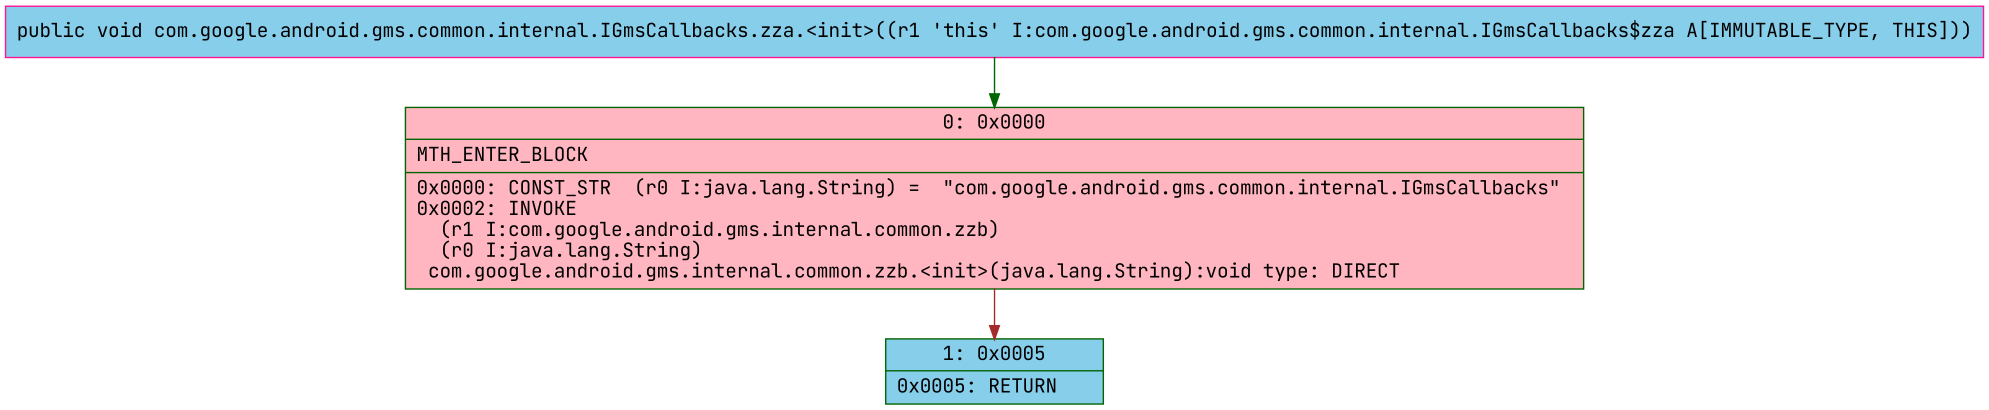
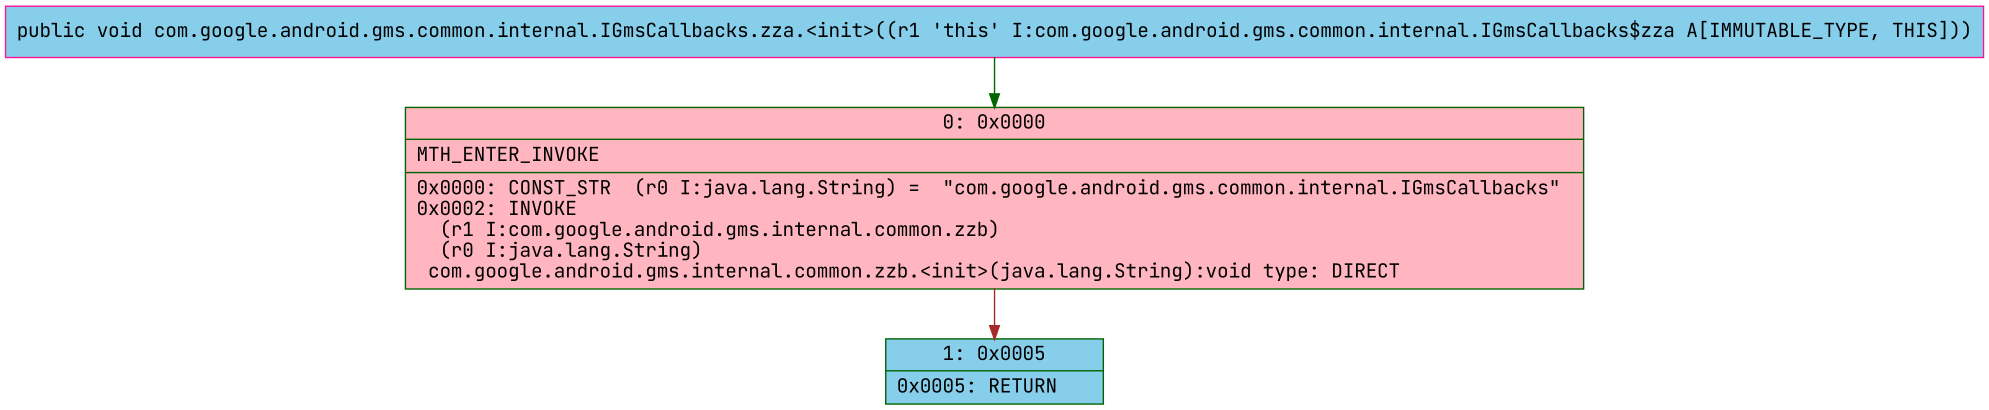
node "0: 0x0000": text "MTH_ENTER_BLOCK" -> "MTH_ENTER_INVOKE"
